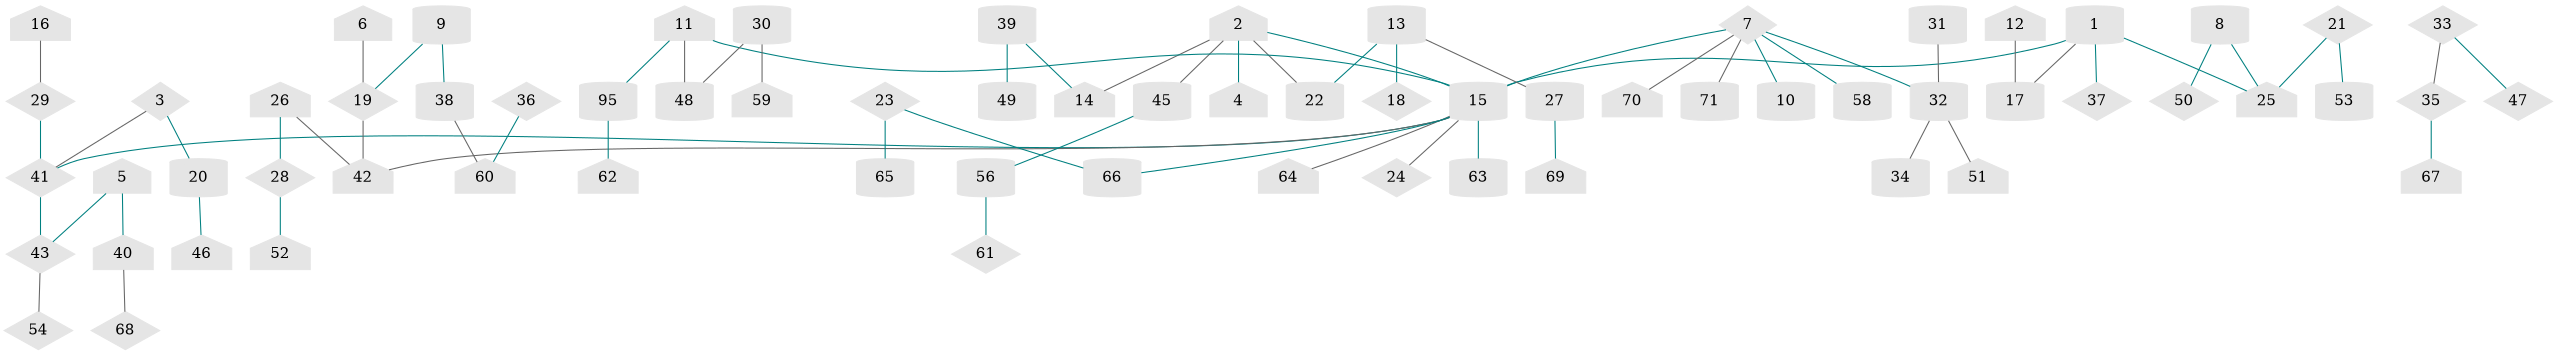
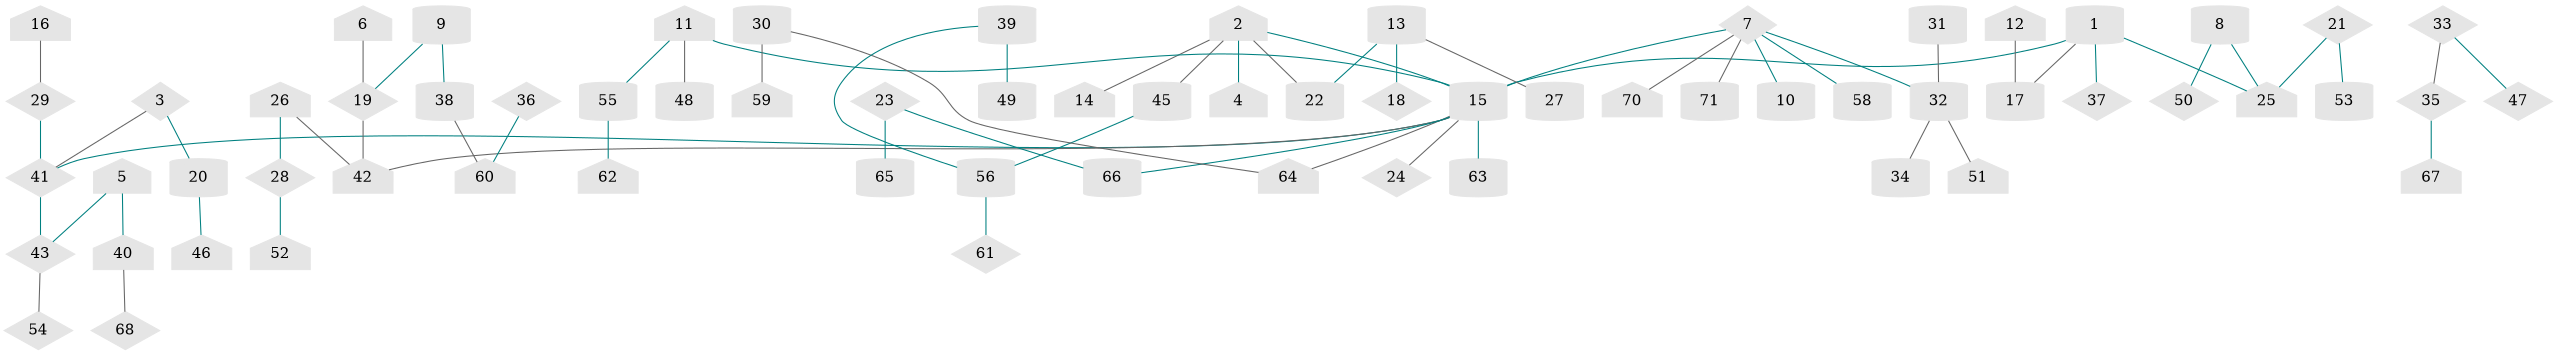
edge "30" -- "48": now "30" -- "64"
edge "39" -- "14": now "39" -- "56"
node "95": label "95" -> "55"
node "69": removed
